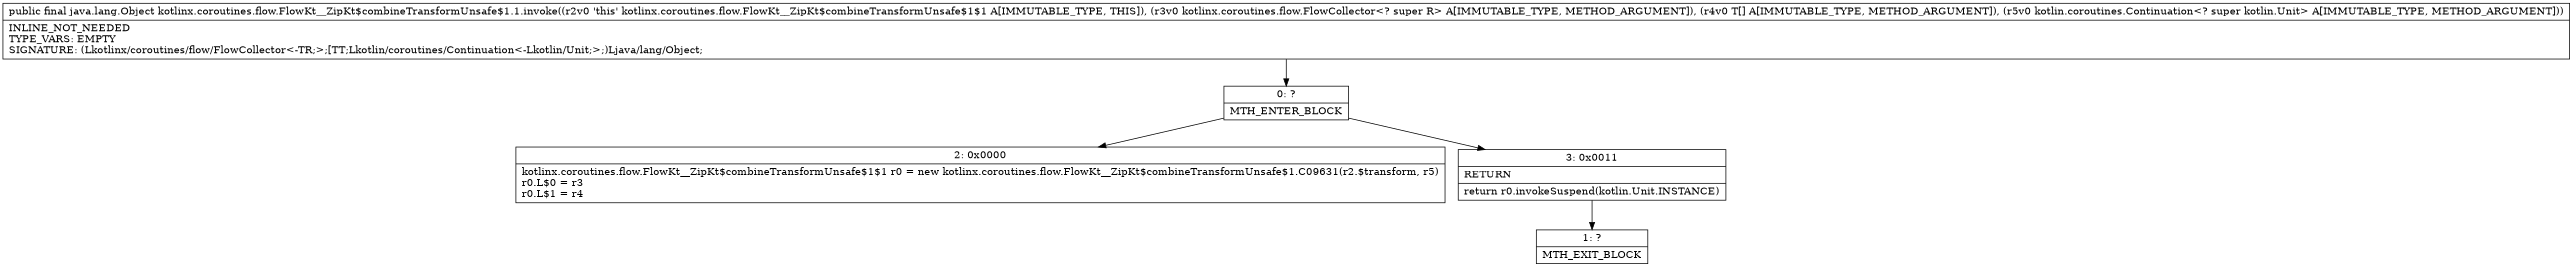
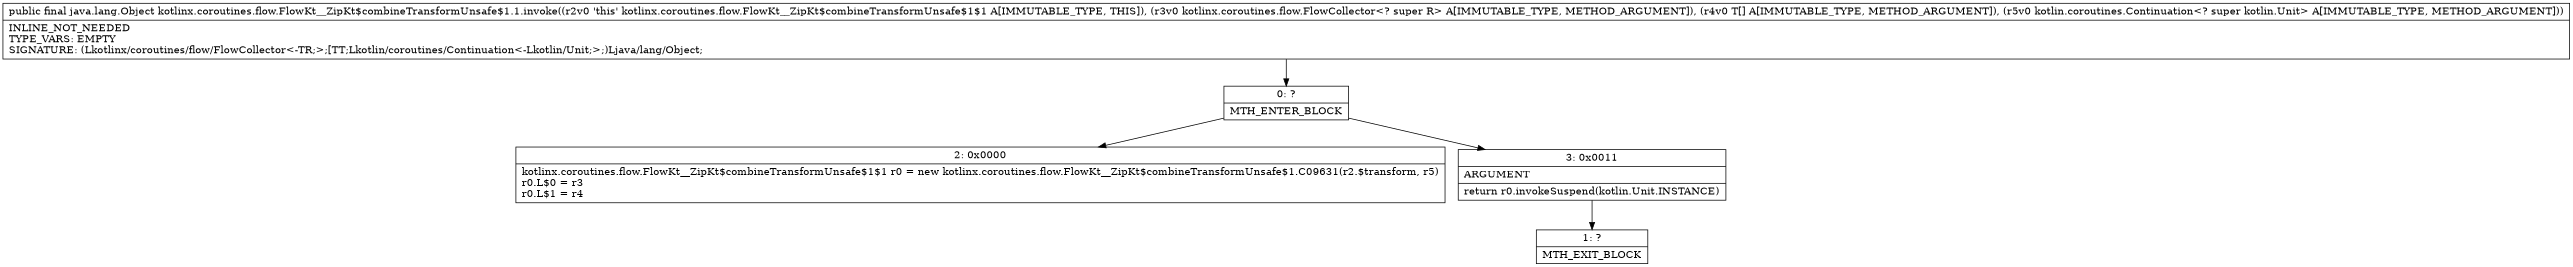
node "3: 0x0011": text "RETURN" -> "ARGUMENT"
